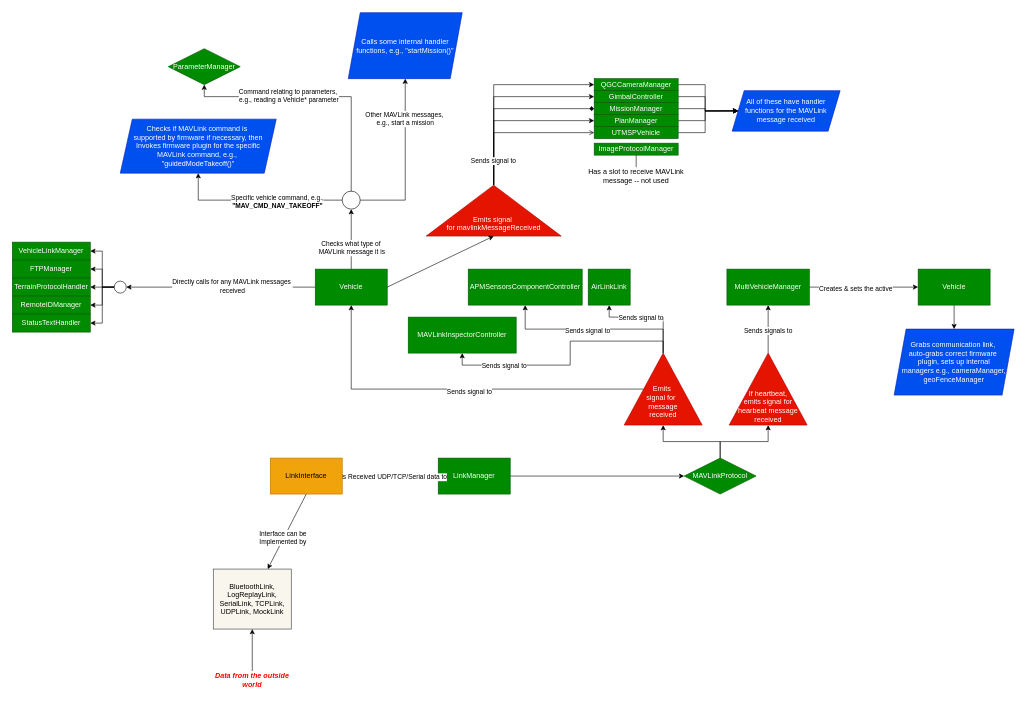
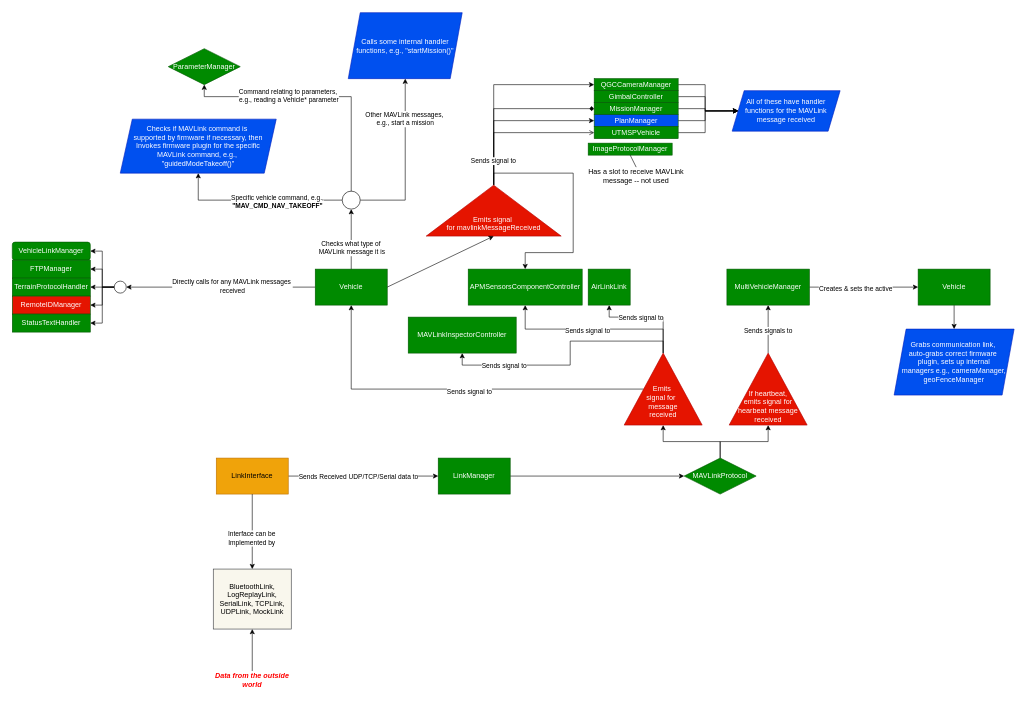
edge "Emits signal for mavlinkMessageReceived" -> "GimbalController": now "Emits signal for mavlinkMessageReceived" -> "APMSensorsComponentController"
node "PlanManager": fillcolor #008a00 -> #0050ef
node "ImageProtocolManager": moved (636, 149) -> (630, 149)
node "VehicleLinkManager": shape rectangle -> rounded rectangle
node "RemoteIDManager": fillcolor #008a00 -> #e51400
node "LinkInterface": moved (306, 476) -> (252, 476)
